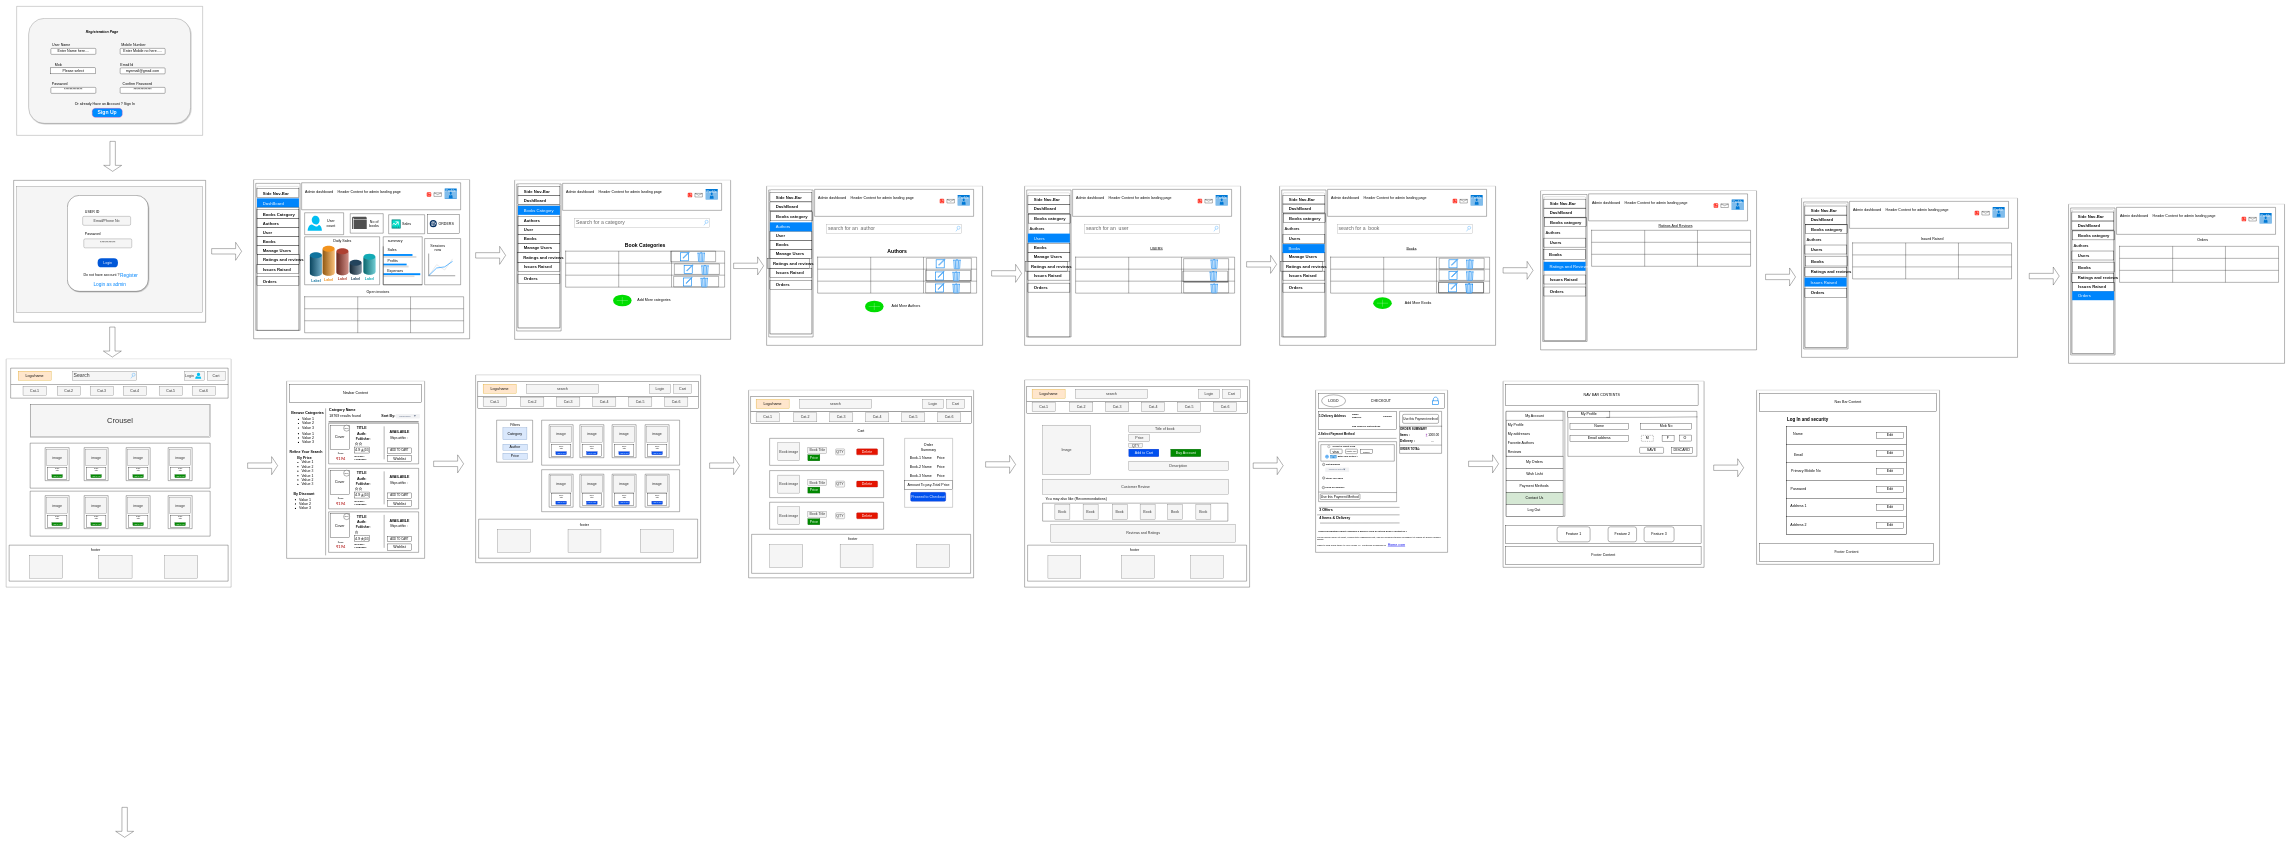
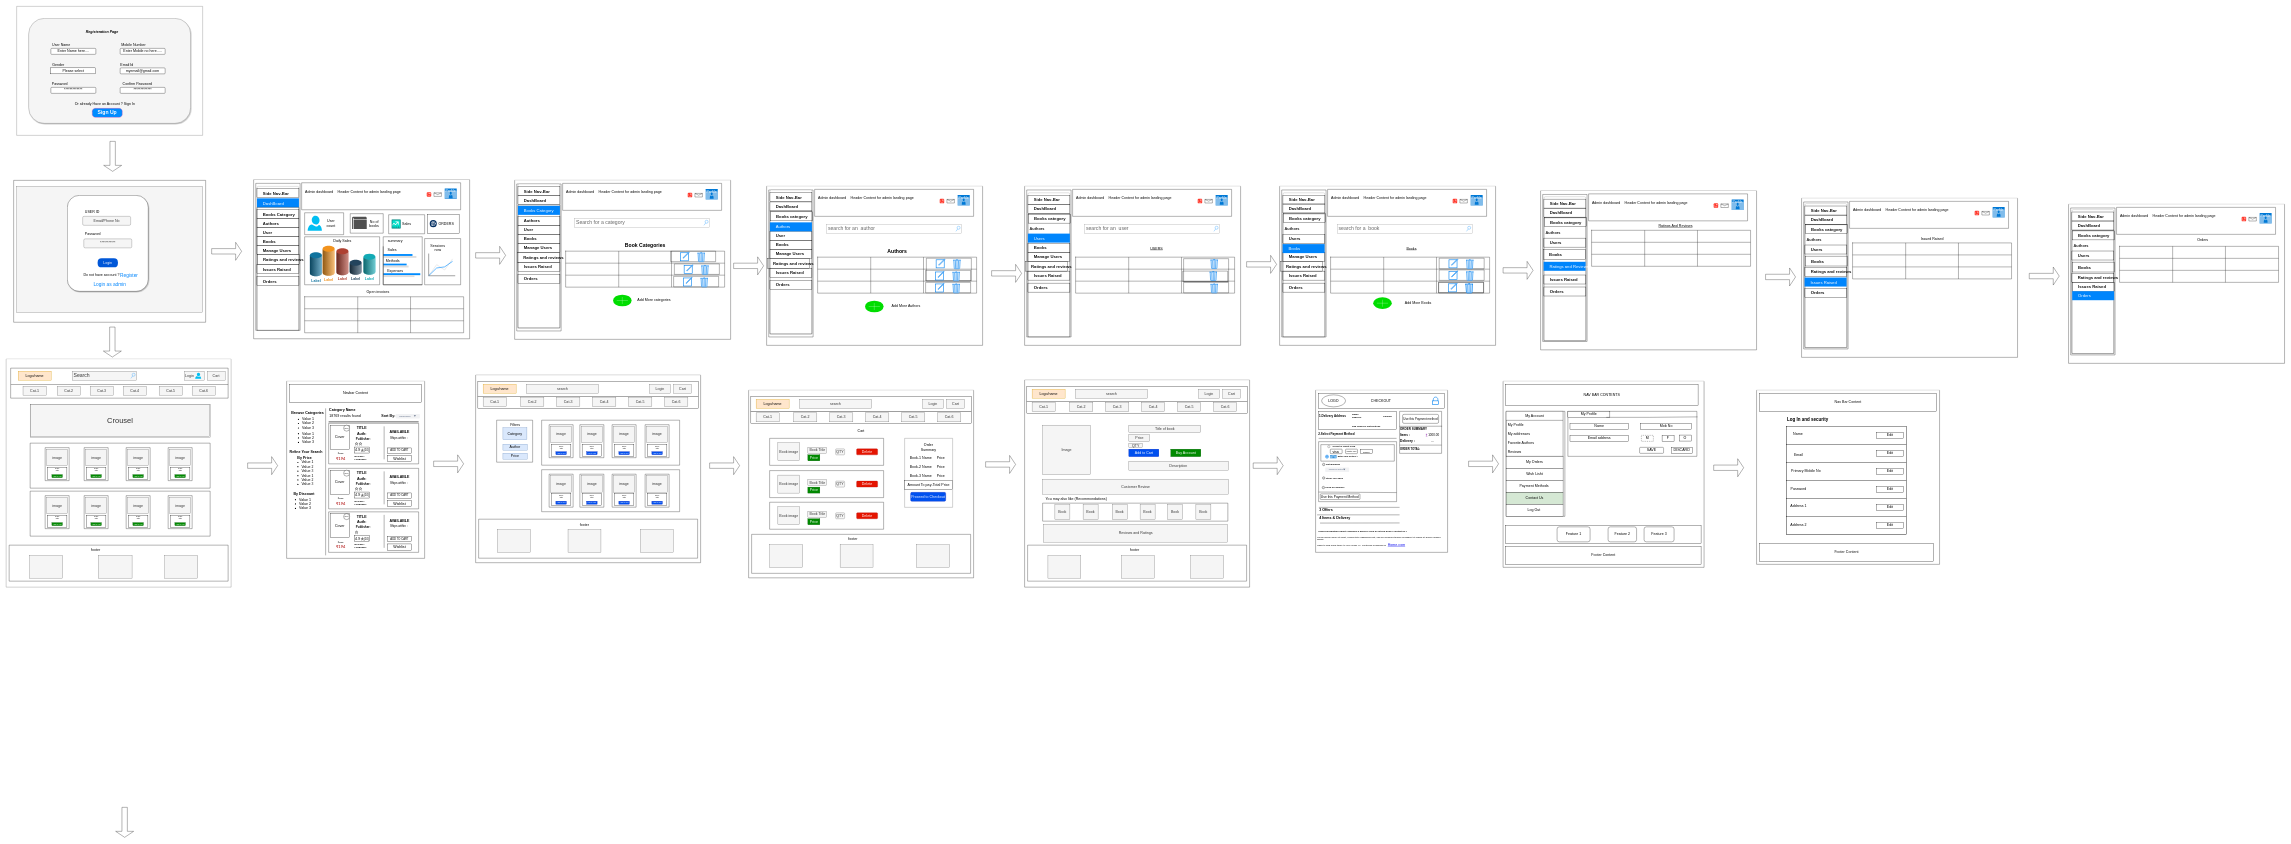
node "Mob": label "Mob" -> "Gender"
node "Profits": label "Profits" -> "Methods"
node "Reviews and Ratings": moved (1143, 533) -> (1136, 533)
